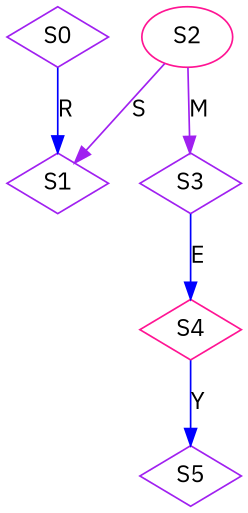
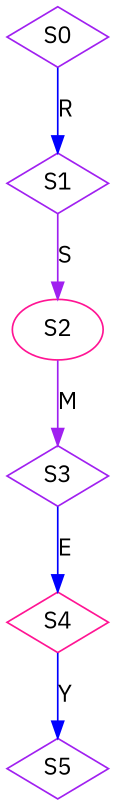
edge "S2" -> "S1": reversed
